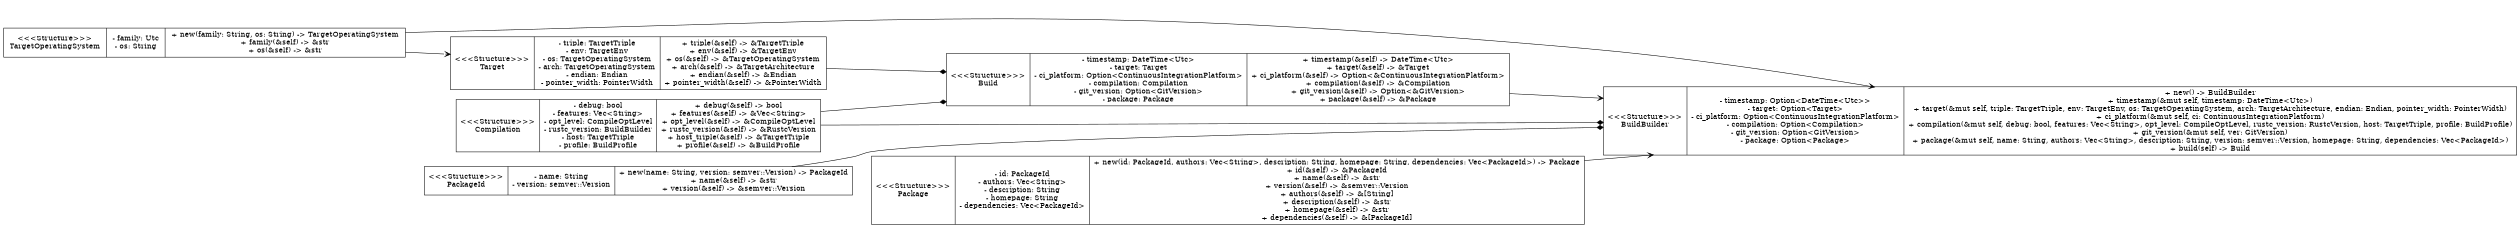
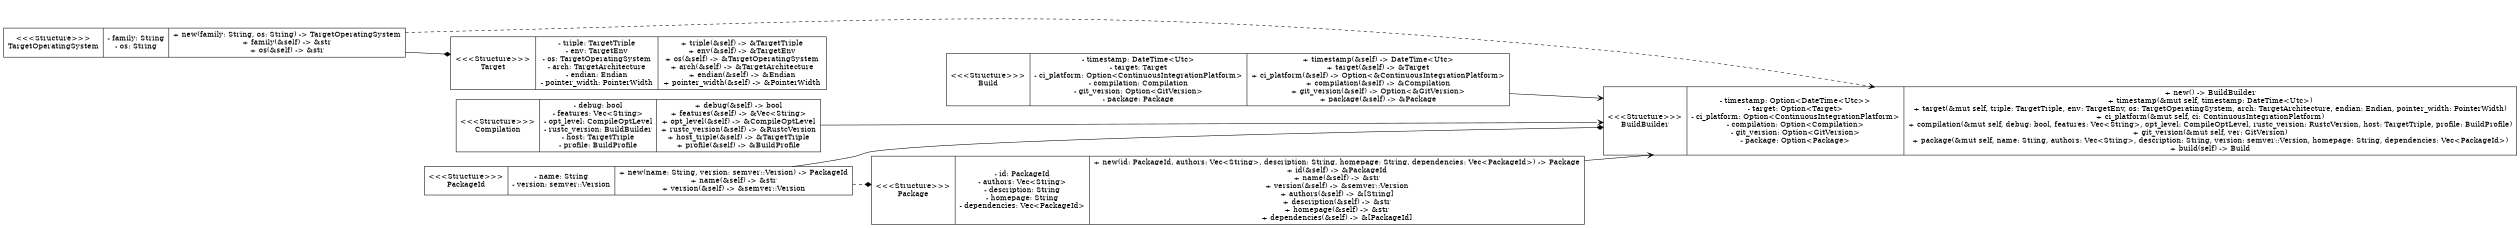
edge "TargetOperatingSystem" -> "BuildBuilder": style solid -> dashed
node "TargetOperatingSystem": text "- family: Utc" -> "- family: String"
edge "TargetOperatingSystem" -> "Target": arrowhead vee -> diamond
node "Target": text "- arch: TargetOperatingSystem" -> "- arch: TargetArchitecture"
edge "Target" -> "Build": removed
edge "Compilation" -> "Build": removed
edge "Compilation" -> "BuildBuilder": arrowhead diamond -> vee
edge "PackageId" -> "Package": added
